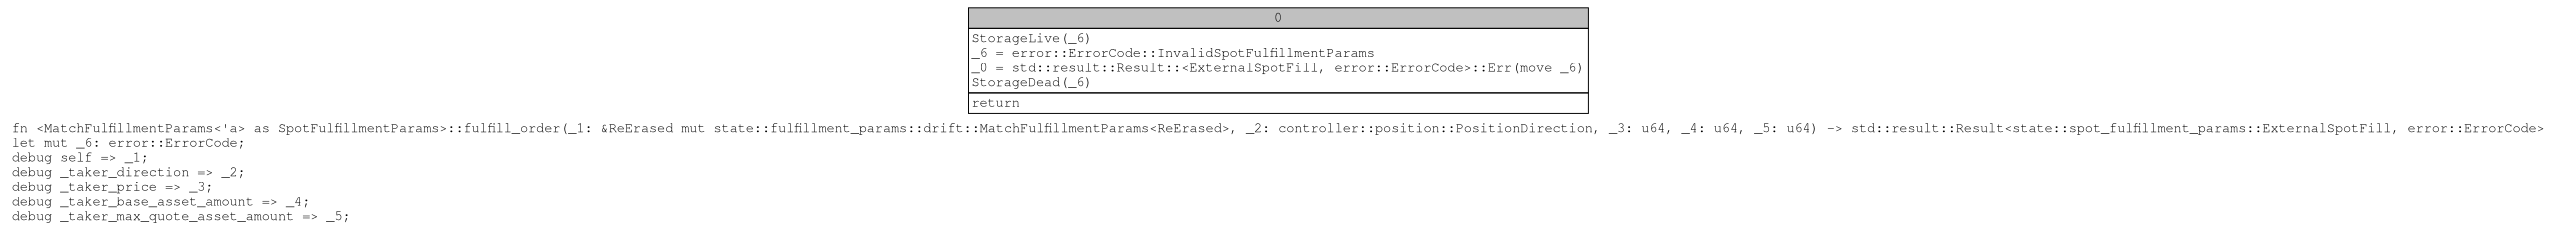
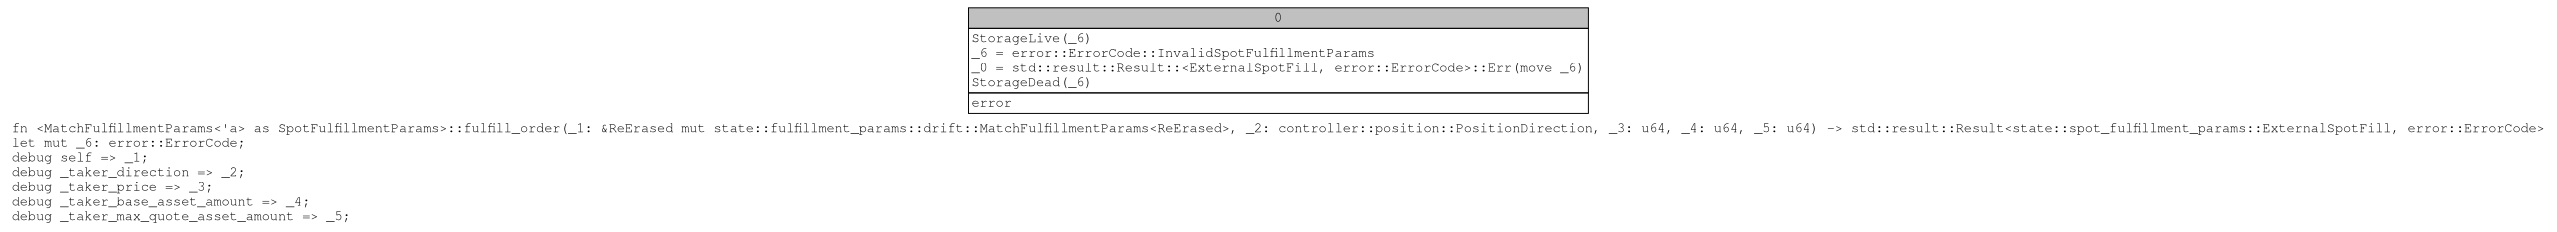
node "0": text "return" -> "error"
